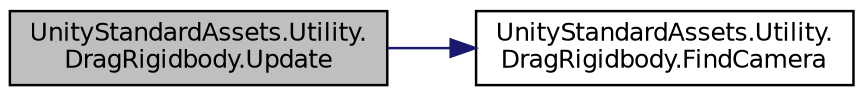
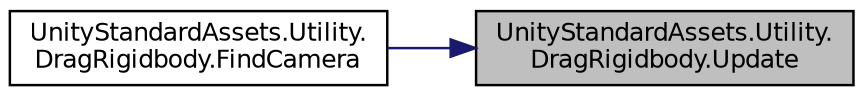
edge "UnityStandardAssets.Utility. DragRigidbody.Update" -> "UnityStandardAssets.Utility. DragRigidbody.FindCamera": reversed
